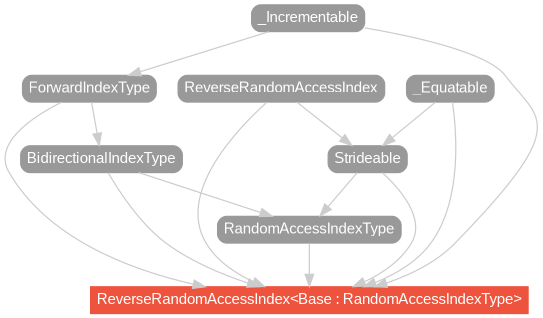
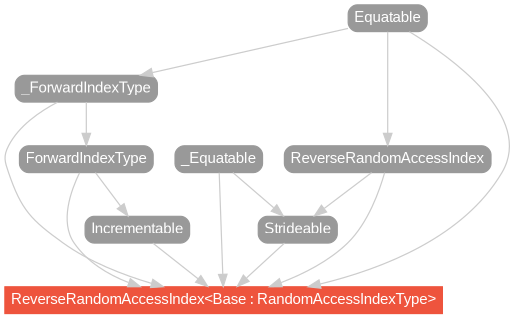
node "_Incrementable": label "_Incrementable" -> "_ForwardIndexType"
node "Equatable": added
node "BidirectionalIndexType": label "BidirectionalIndexType" -> "Incrementable"
node "RandomAccessIndexType": removed
